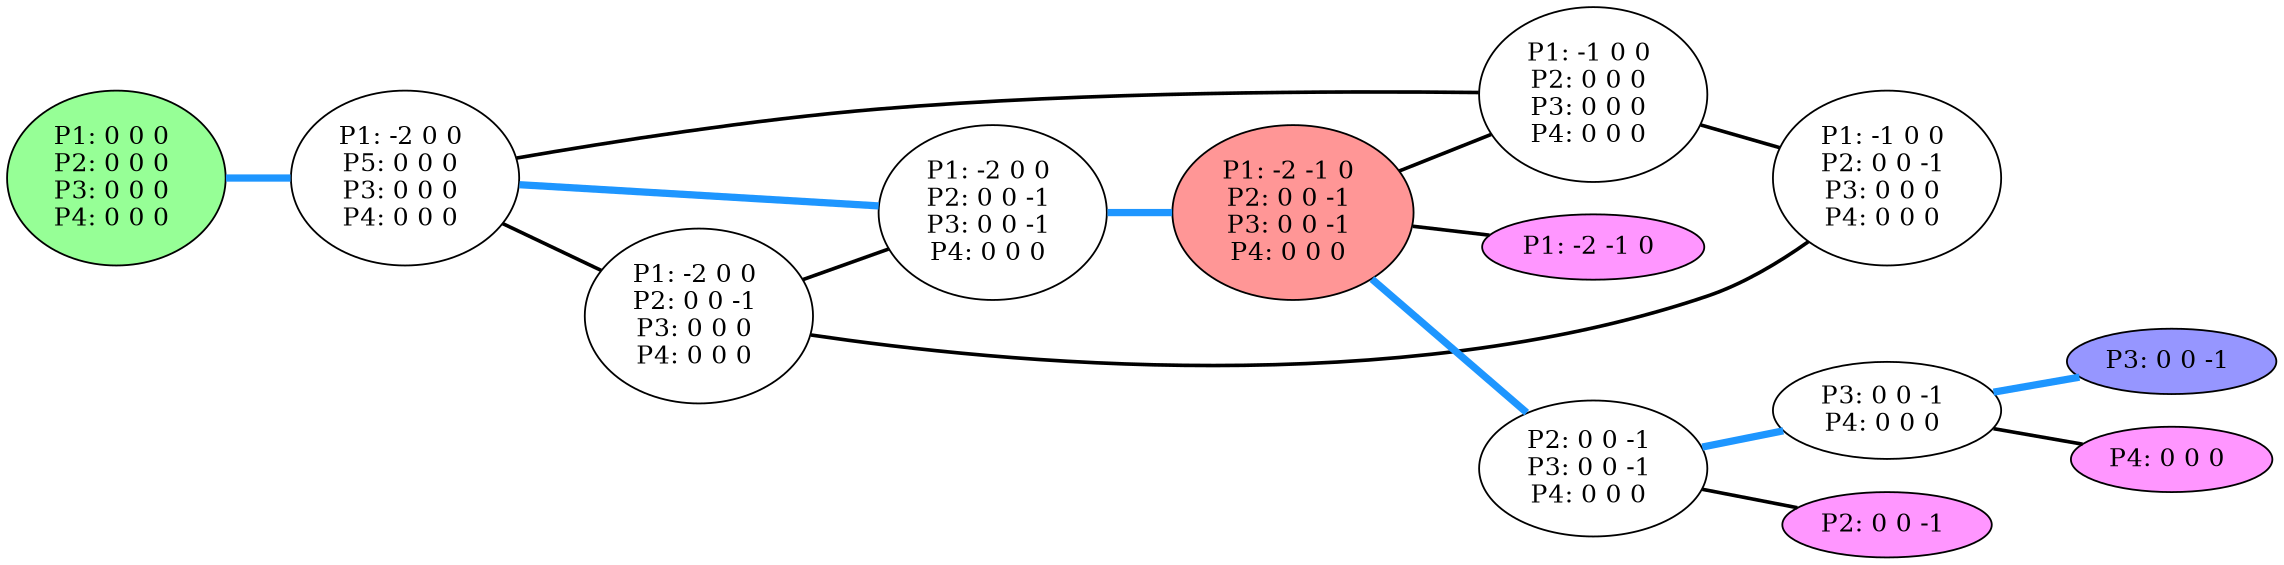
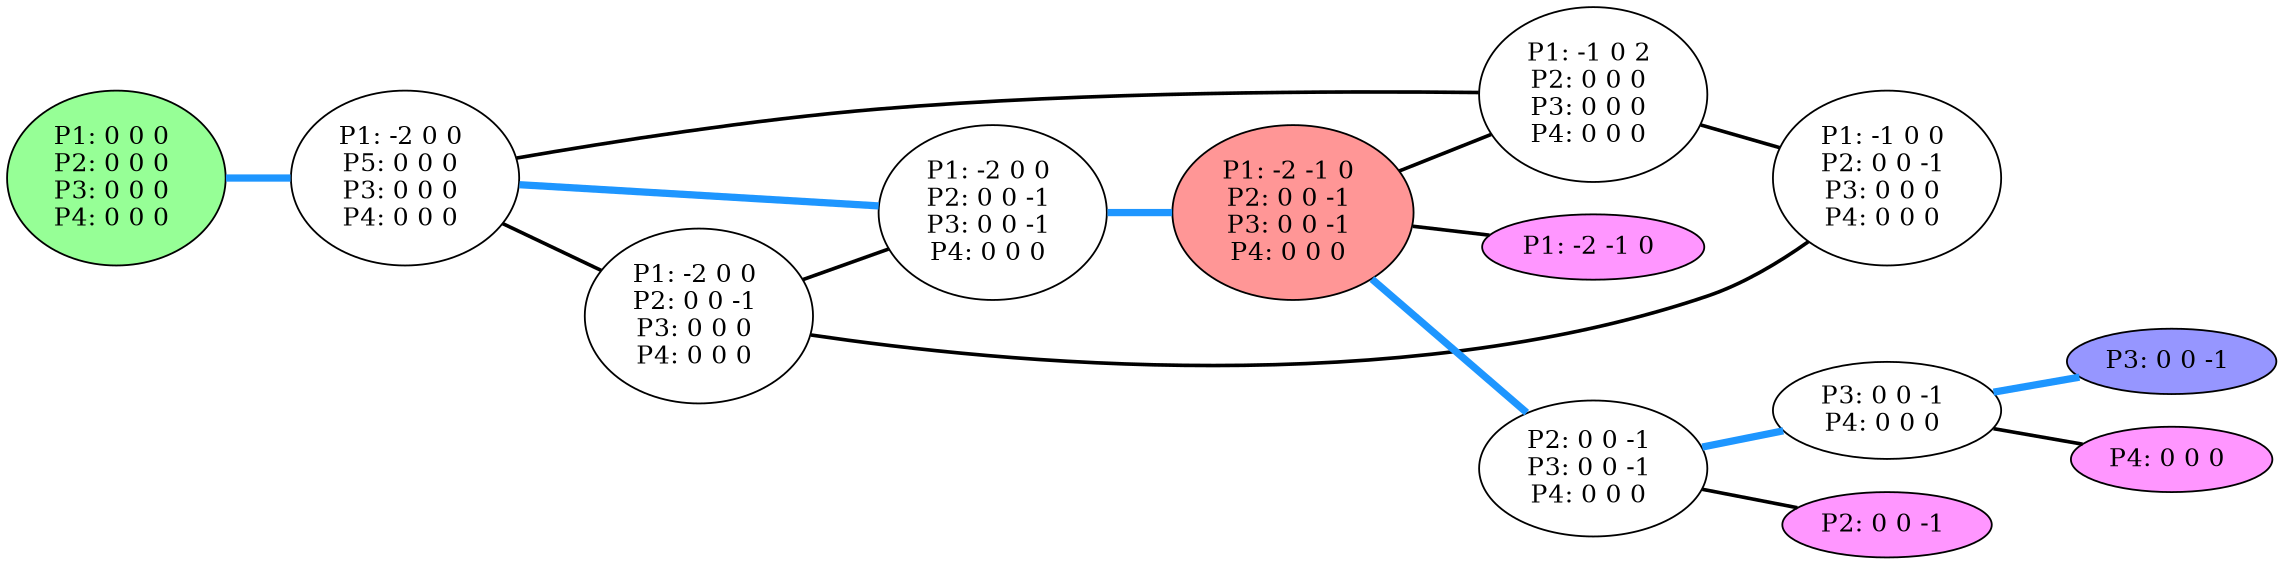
node "P1: -1 0 0 P2: 0 0 0 P3: 0 0 0 P4: 0 0 0": label "P1: -1 0 0 P2: 0 0 0 P3: 0 0 0 P4: 0 0 0" -> "P1: -1 0 2 P2: 0 0 0 P3: 0 0 0 P4: 0 0 0"
